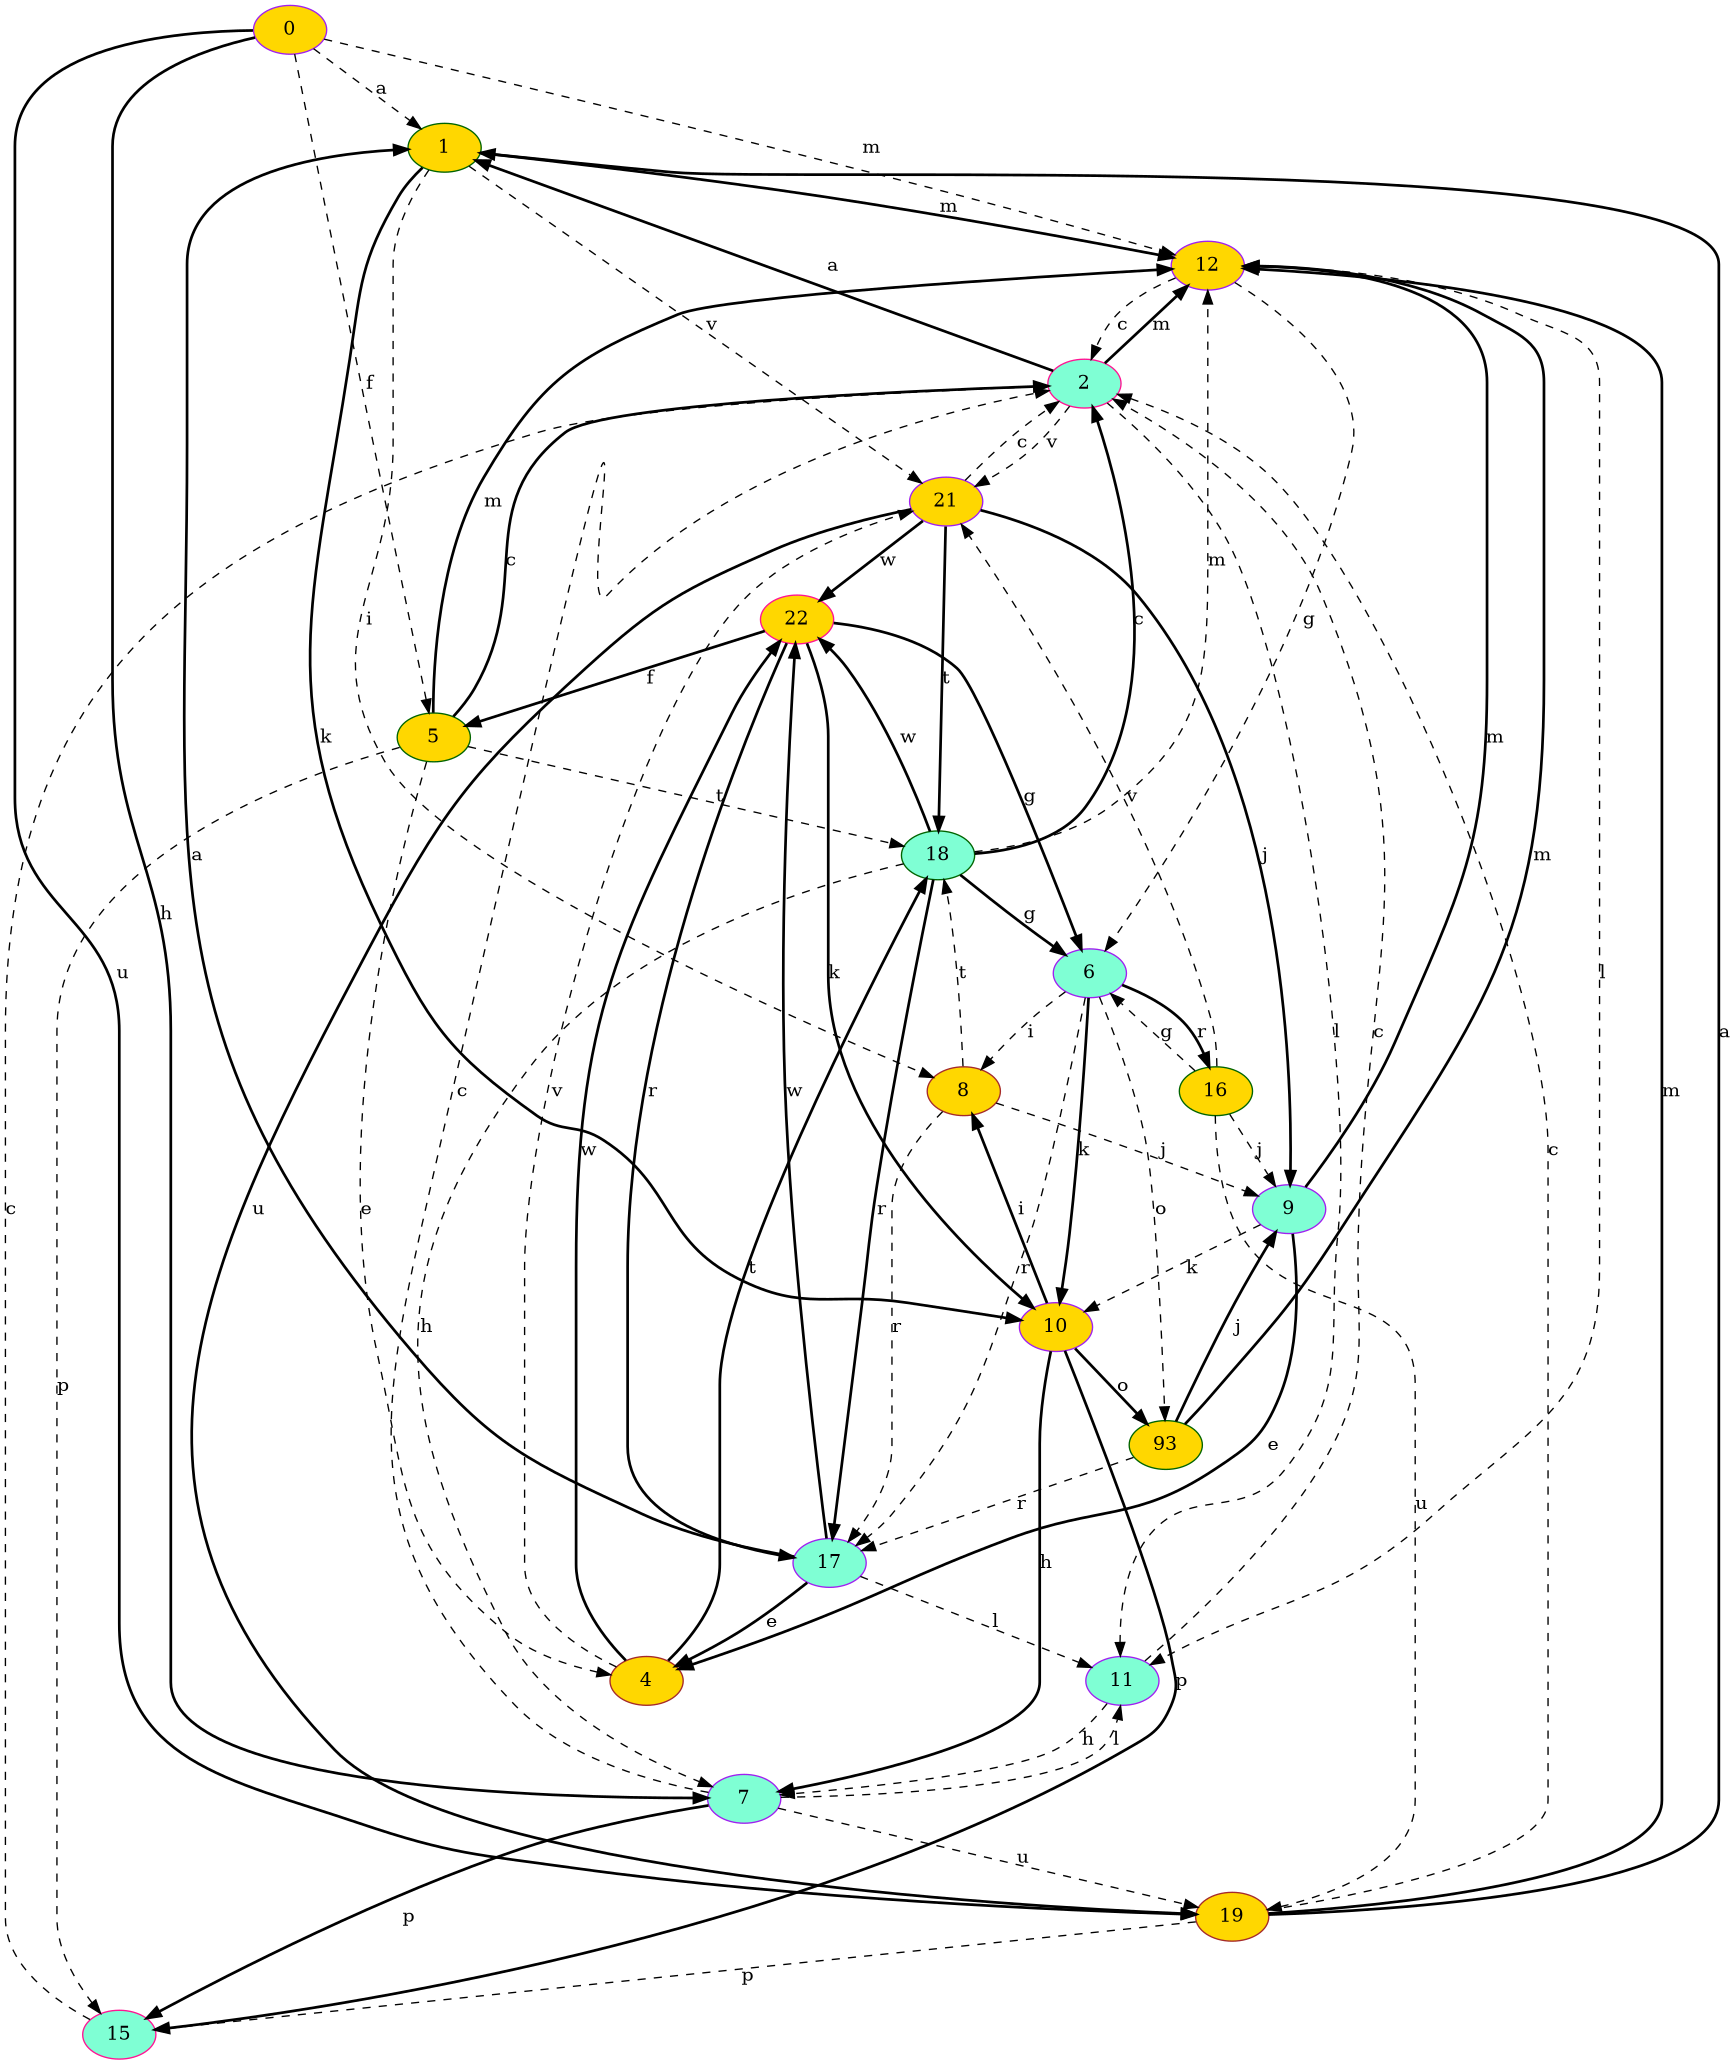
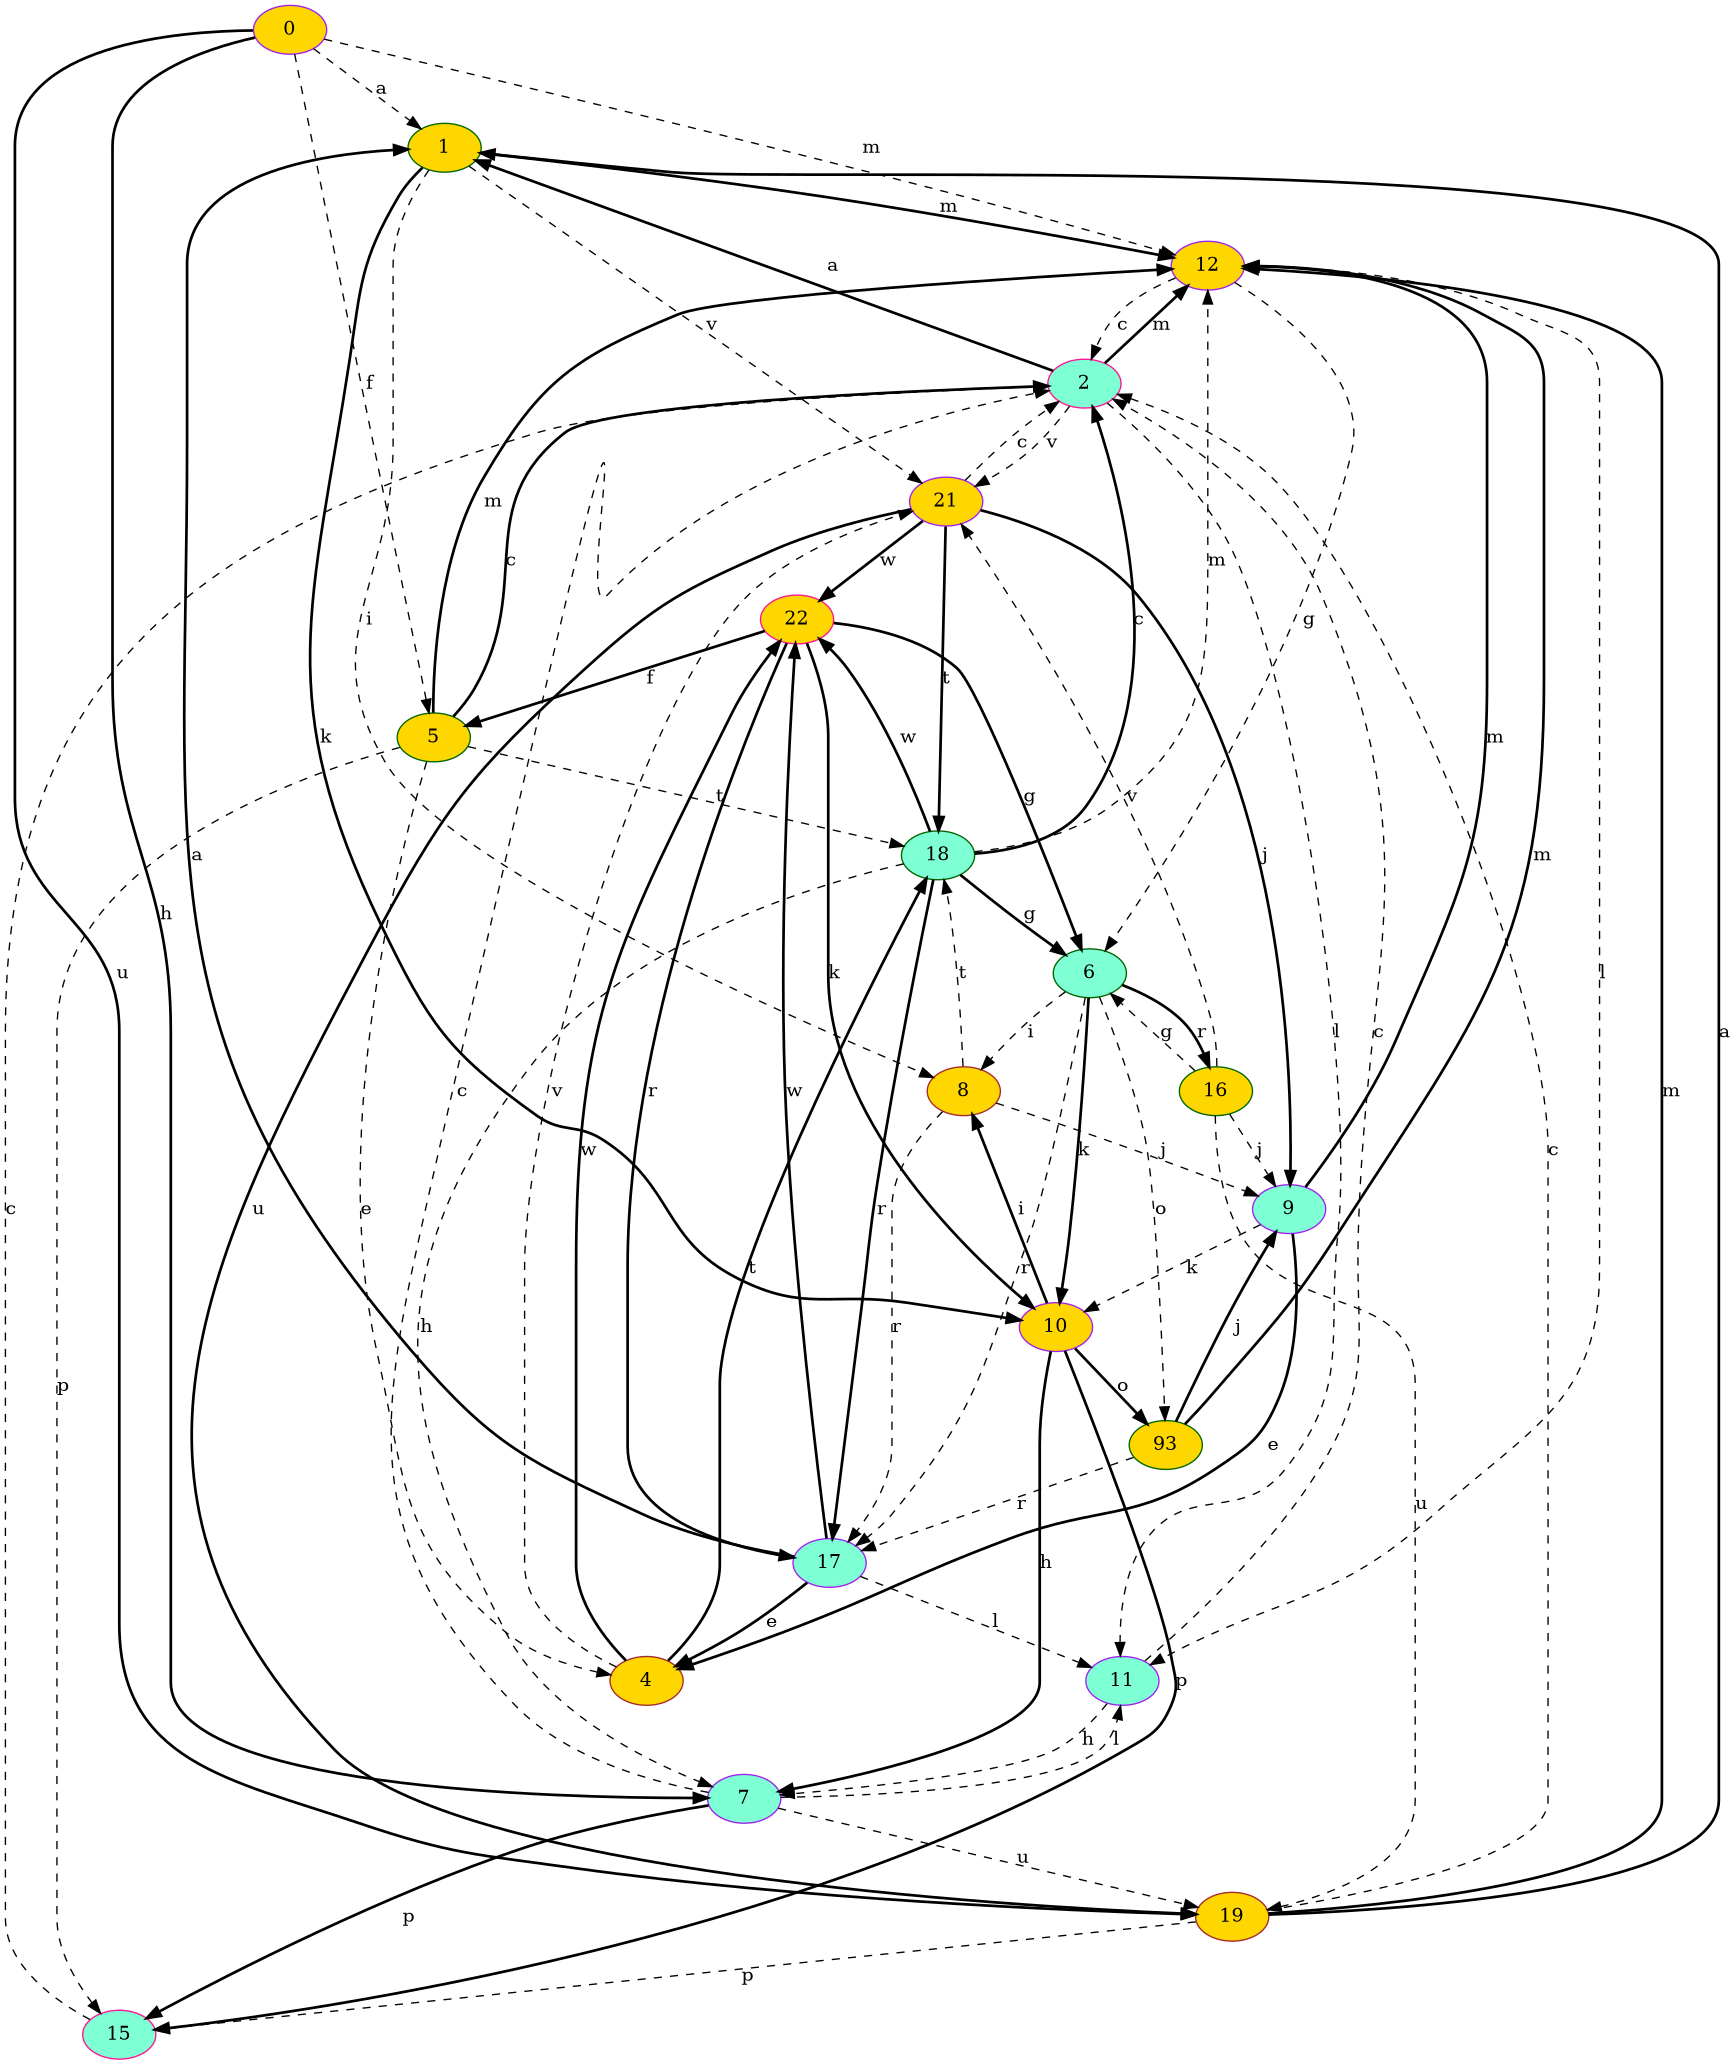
node "6": color purple -> darkgreen
